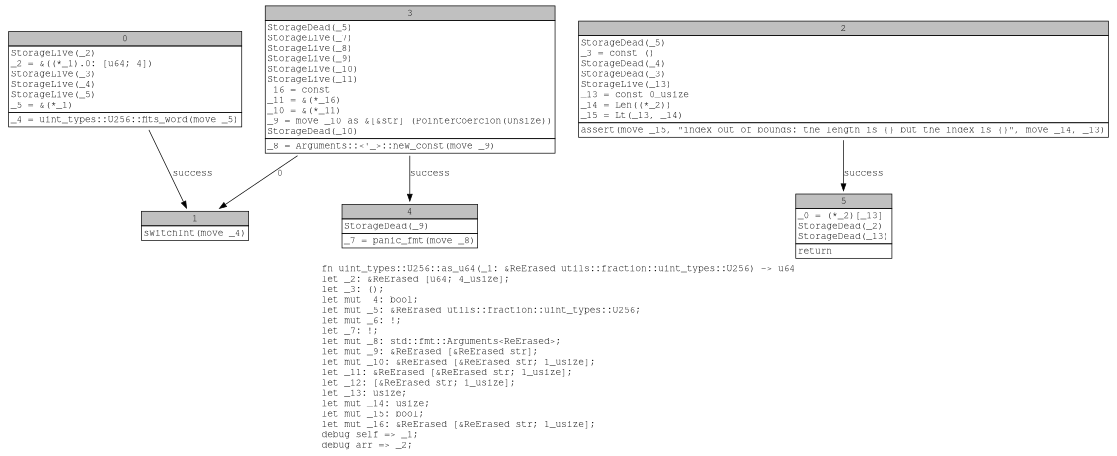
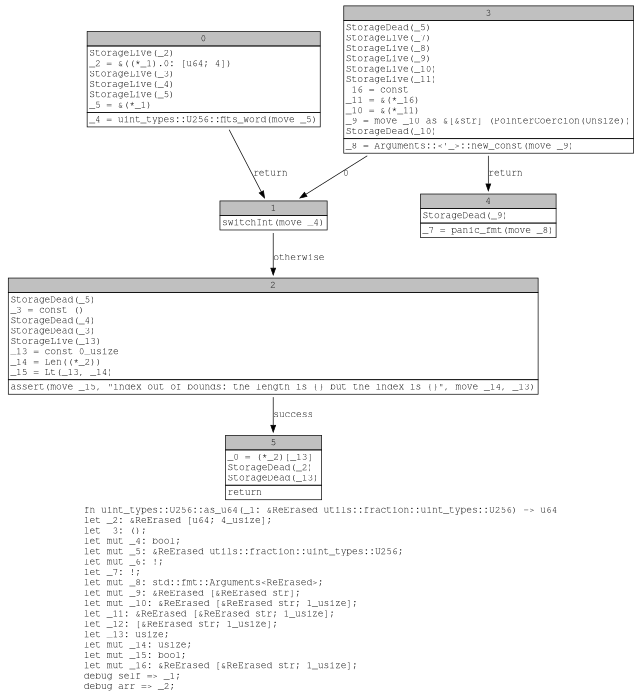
edge "0" -> "1": label "success" -> "return"
edge "3" -> "4": label "success" -> "return"
edge "1" -> "2": added, label "otherwise"
